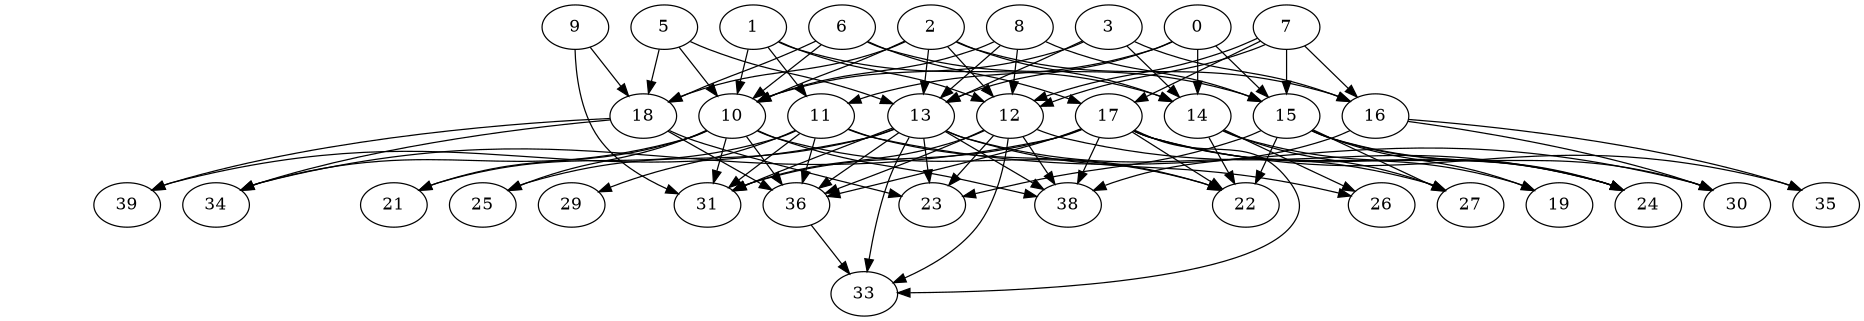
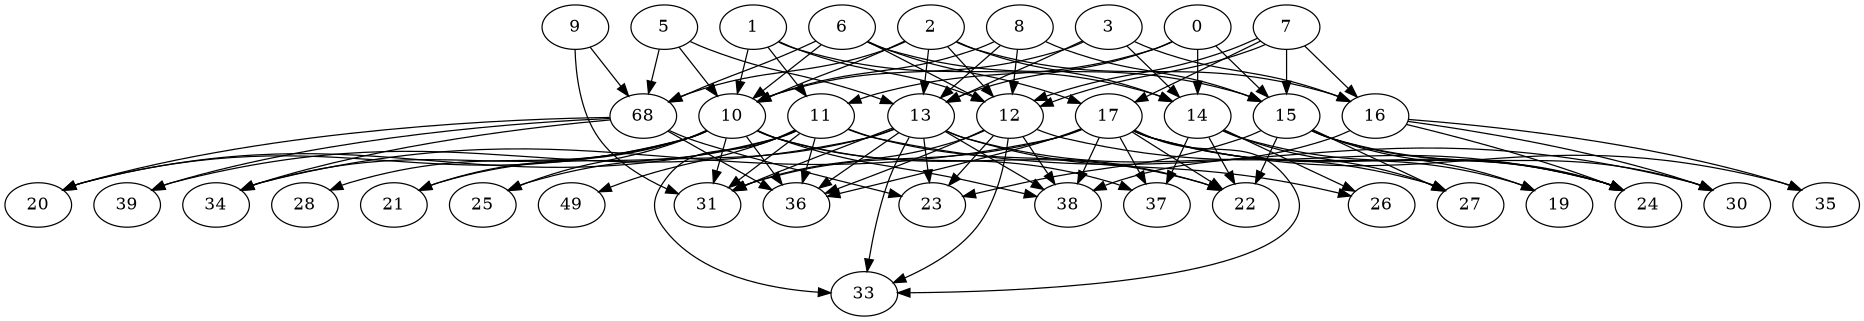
edge "6" -> "12": added
node "18": label "18" -> "68"
edge "16" -> "24": added
node "20": added
node "28": added
node "29": label "29" -> "49"
node "37": added
edge "36" -> "33": now "11" -> "33"
